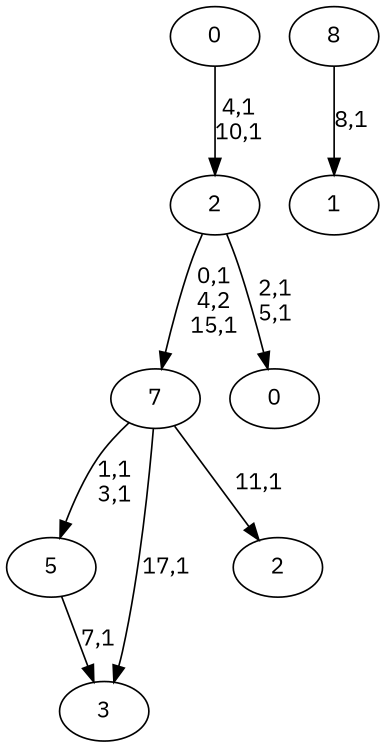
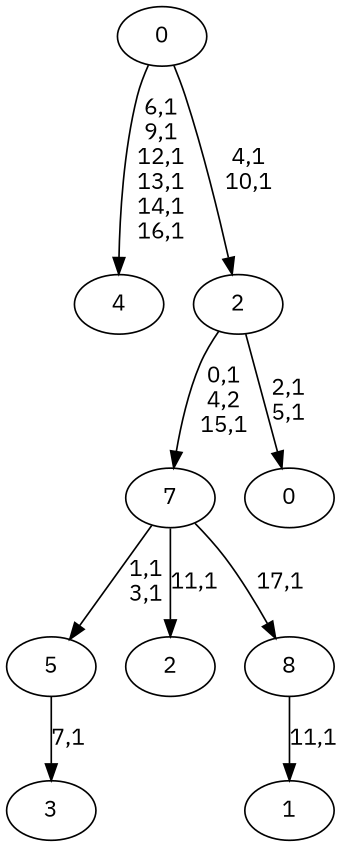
edge "8" -> "1": label "8,1" -> "11,1"
node "4": added
edge "7" -> "3": now "7" -> "8"
